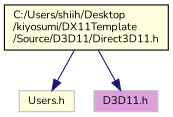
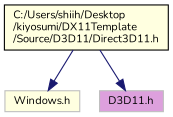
node "Users.h": label "Users.h" -> "Windows.h"
